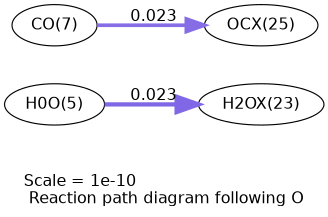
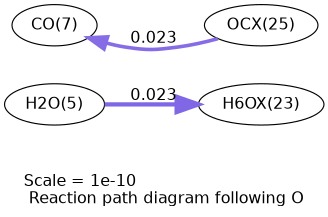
edge "CO(7)" -> "OCX(25)": reversed
node "H0O(5)": label "H0O(5)" -> "H2O(5)"
node "H2OX(23)": label "H2OX(23)" -> "H6OX(23)"
